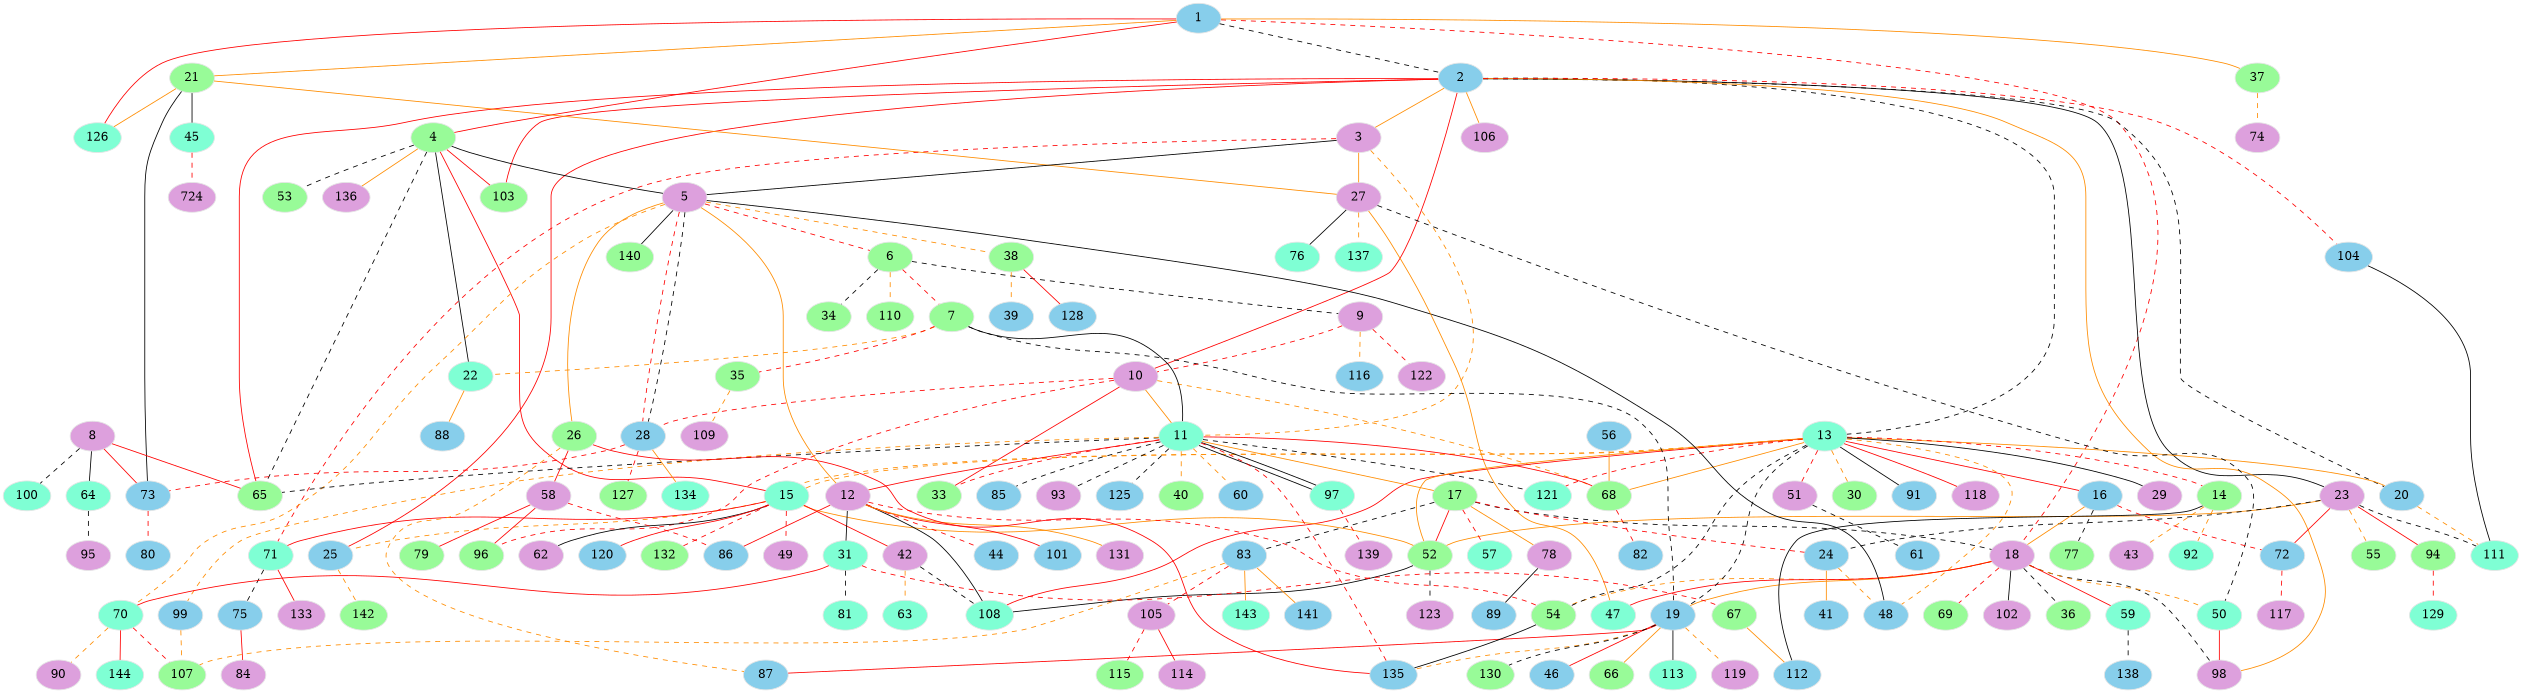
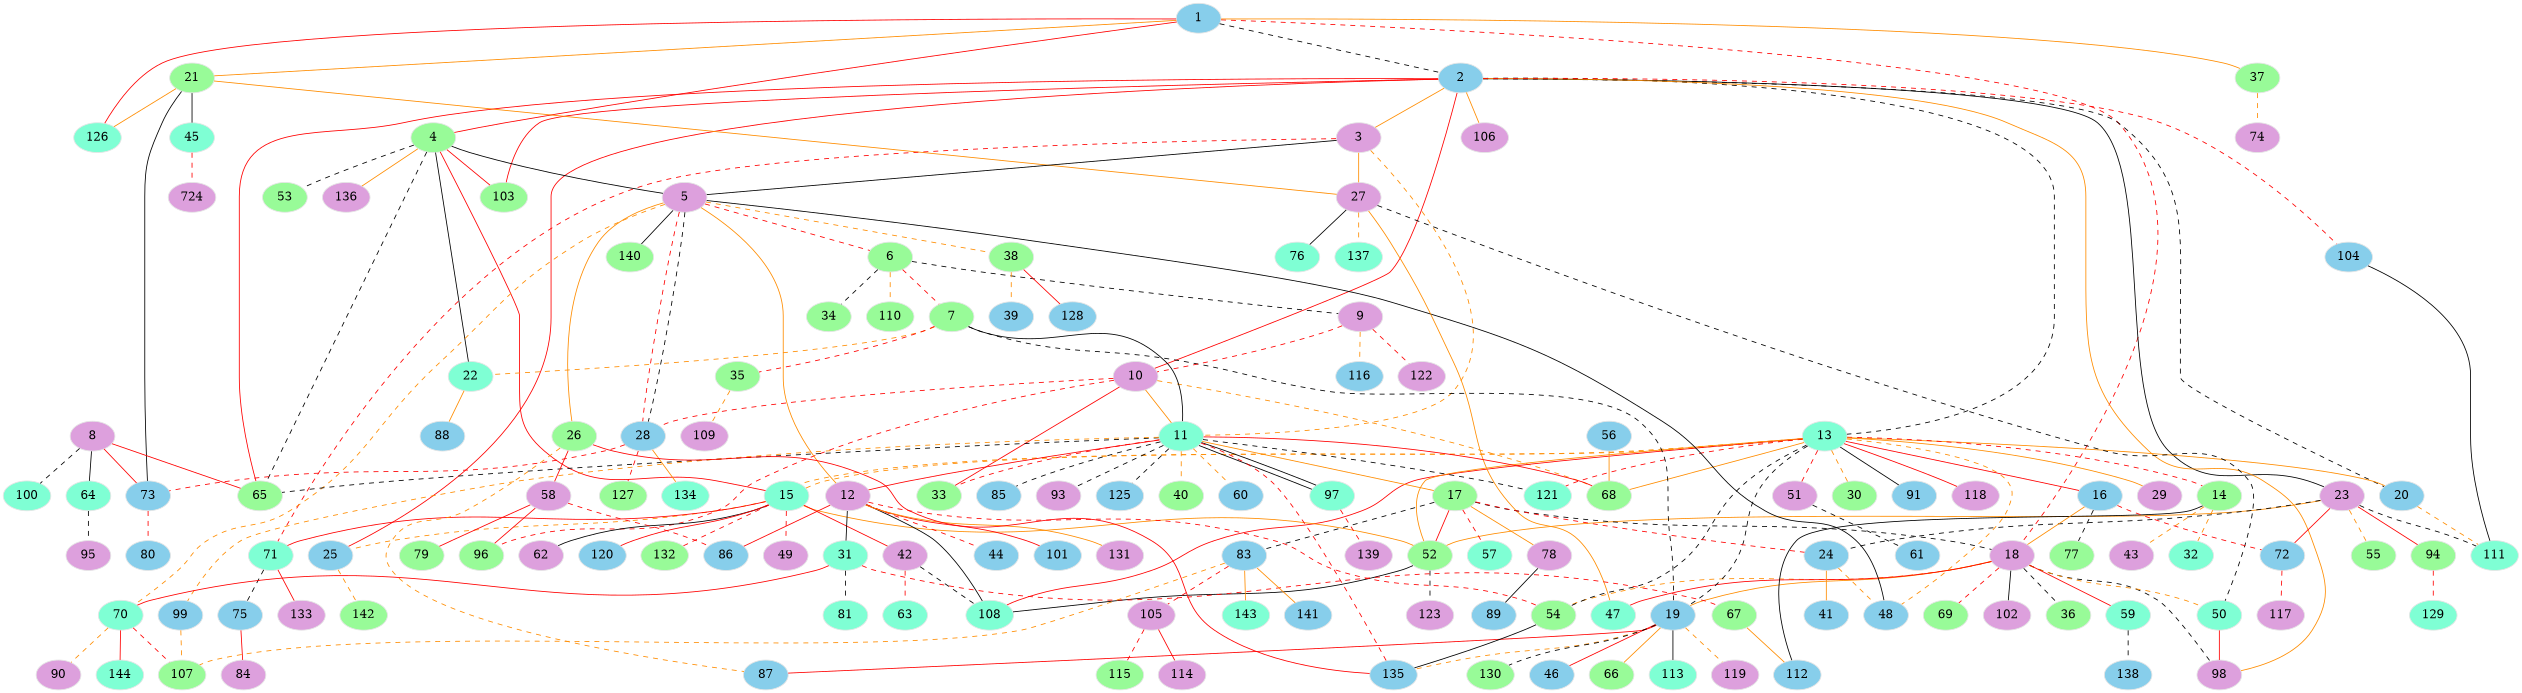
edge "13" -- "29": color black -> darkorange
node "82": removed
node "92": label "92" -> "32"
edge "42" -- "63": color darkorange -> red
